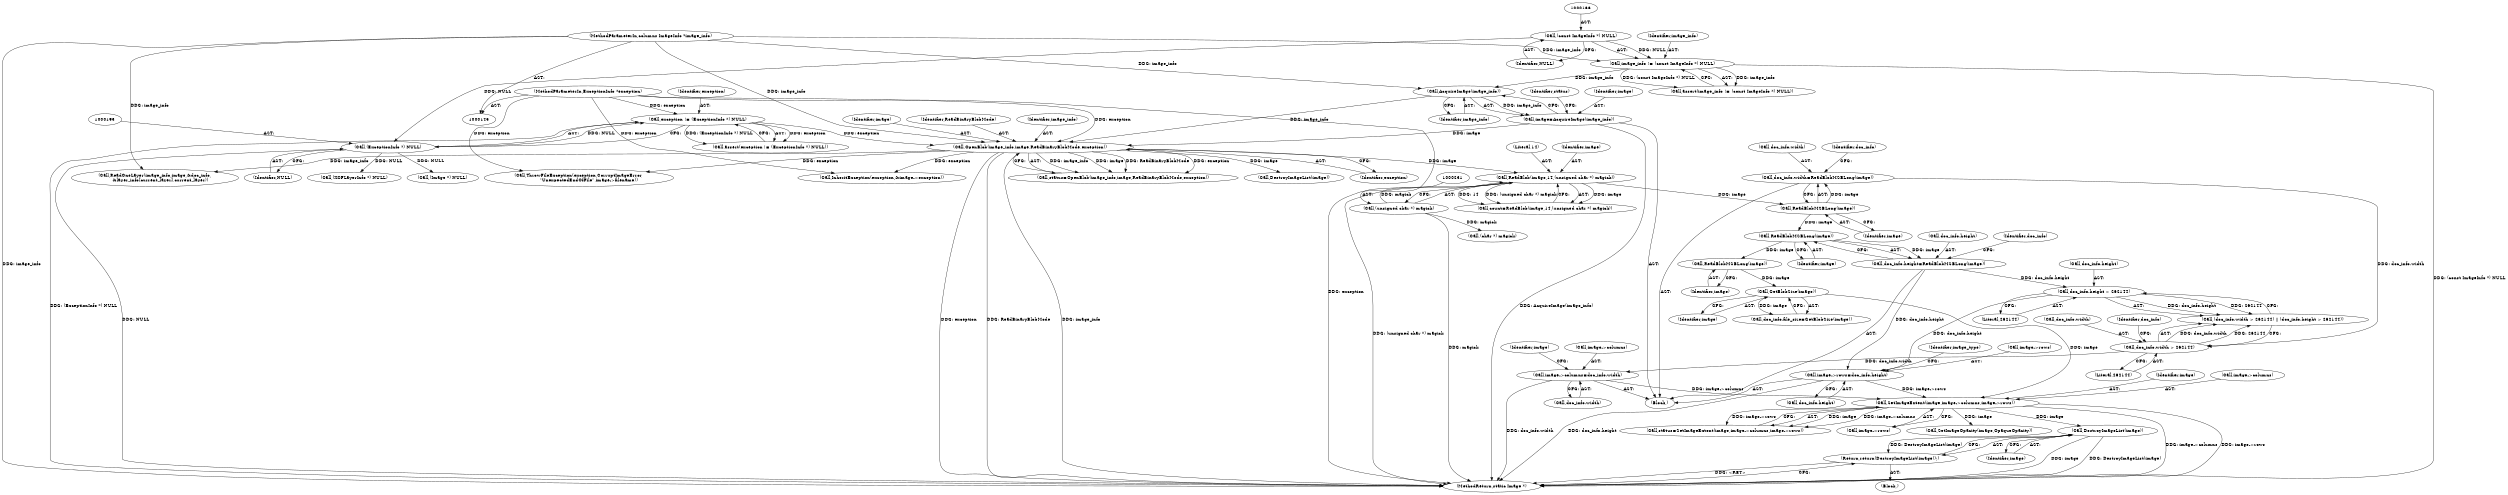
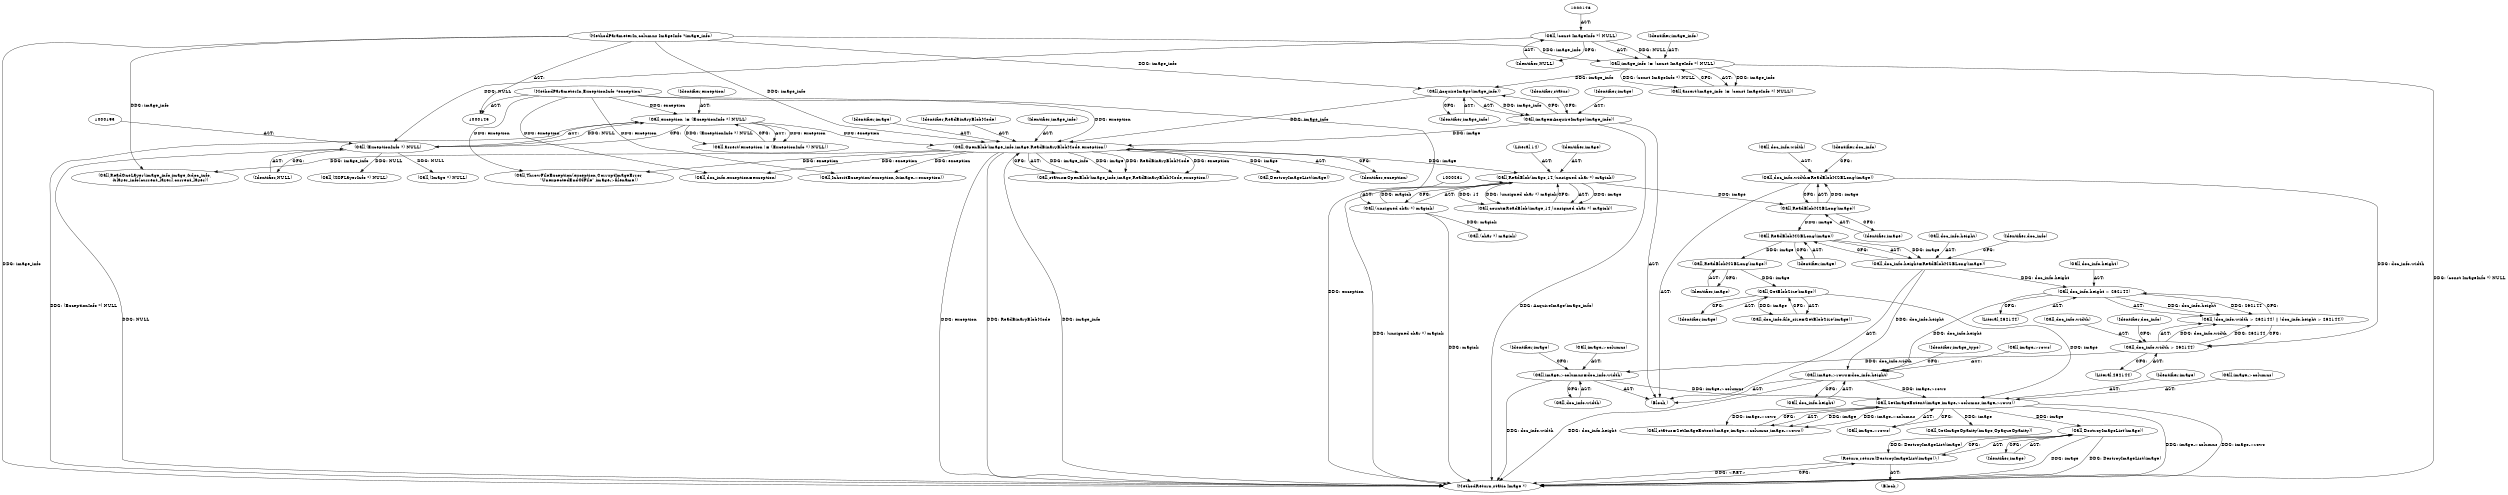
node "1000166": label "1000166" -> "1000146"
node "(Call,doc_info.exception=exception)": added
